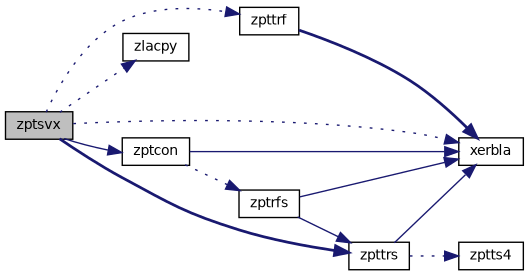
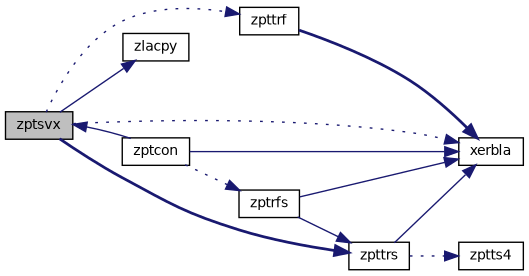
edge "zptsvx" -> "zlacpy": style dotted -> solid
edge "zptsvx" -> "zptcon": reversed
